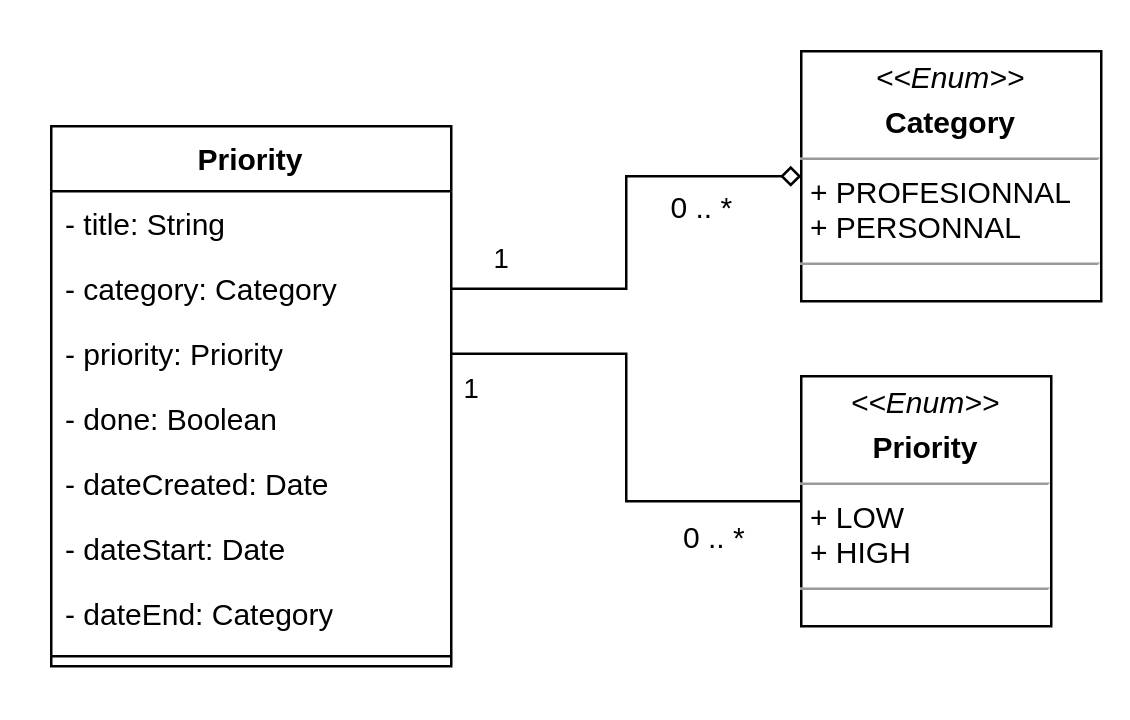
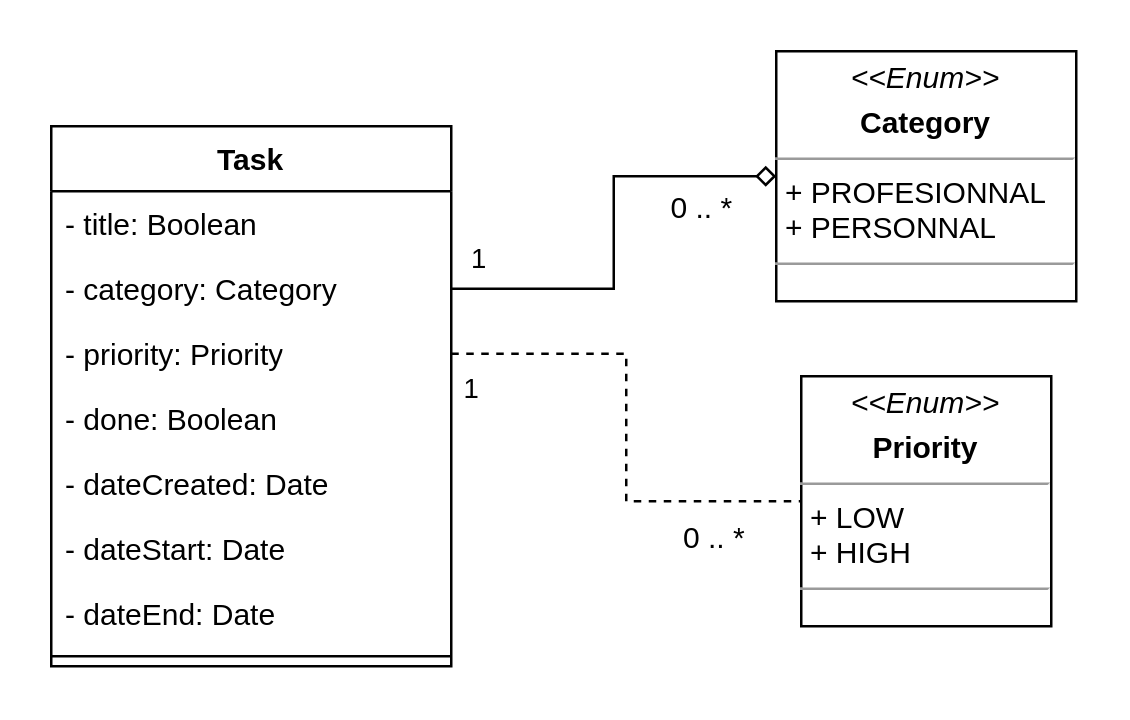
node "Priority": label "Priority" -> "Task"
node "<<Enum>> Category + PROFESIONNAL + PERSONNAL": moved (951, 176) -> (926, 176)
node "- title: String": label "- title: String" -> "- title: Boolean"
edge "- priority: Priority" -- "<<Enum>> Priority + LOW + HIGH": style solid -> dashed
node "- dateEnd: Category": label "- dateEnd: Category" -> "- dateEnd: Date"
